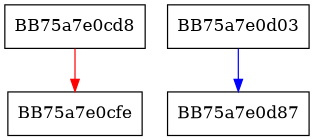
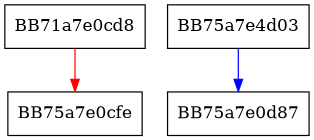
node "BB75a7e0cd8": label "BB75a7e0cd8" -> "BB71a7e0cd8"
node "BB75a7e0d03": label "BB75a7e0d03" -> "BB75a7e4d03"
